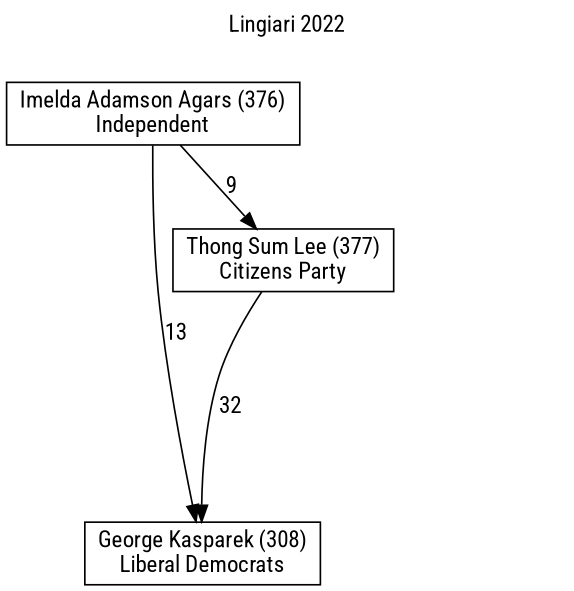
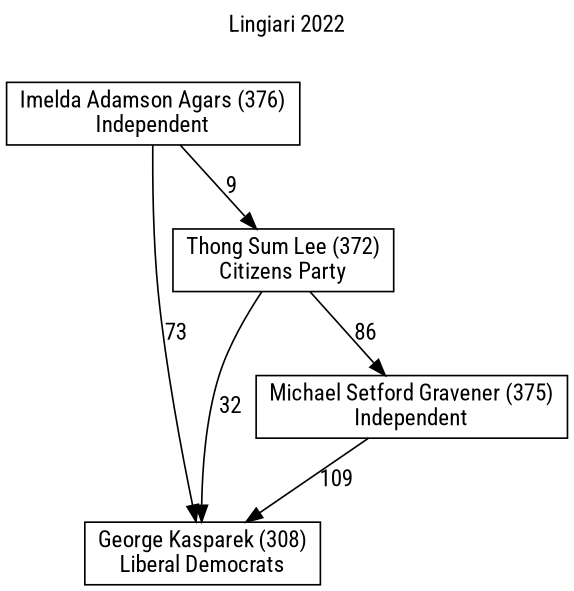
node "Thong Sum Lee (377) Citizens Party": label "Thong Sum Lee (377) Citizens Party" -> "Thong Sum Lee (372) Citizens Party"
edge "Imelda Adamson Agars (376) Independent" -> "George Kasparek (308) Liberal Democrats": label "13" -> "73"
node "Michael Setford Gravener (375) Independent": added
